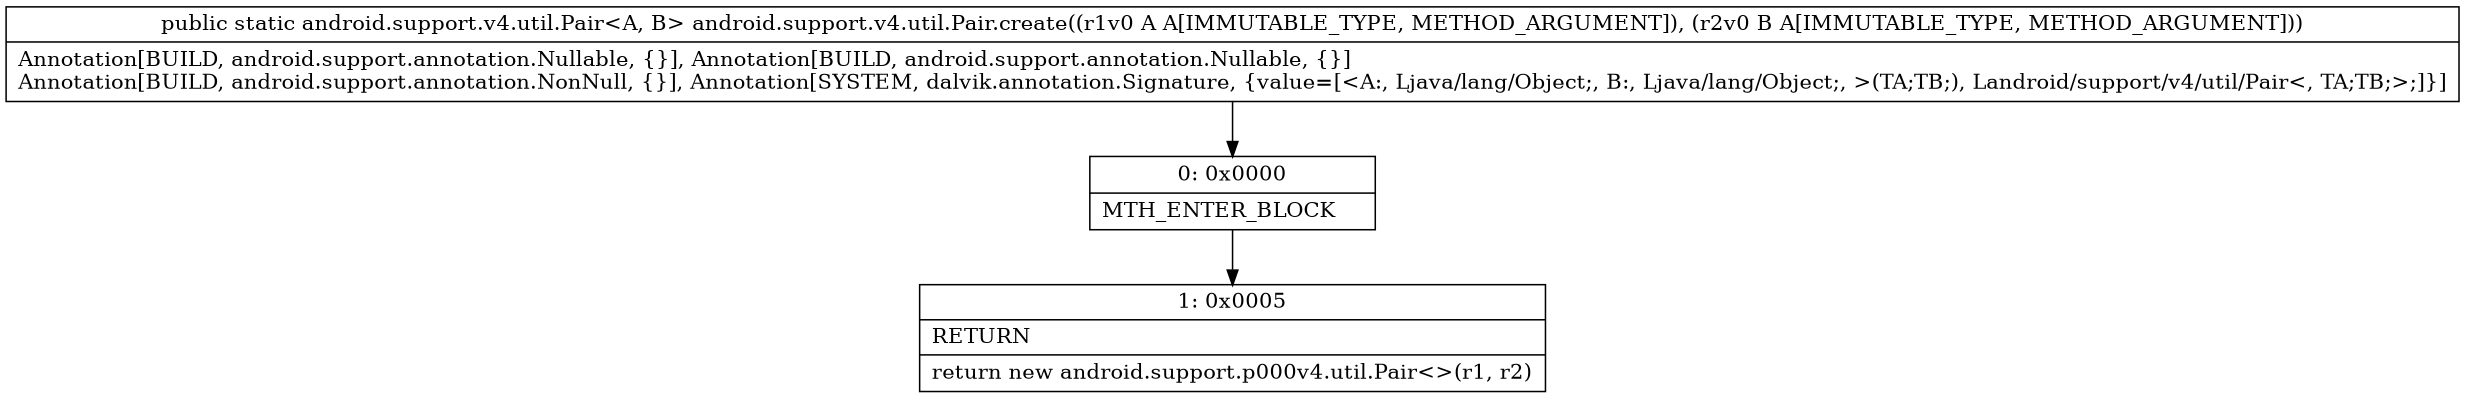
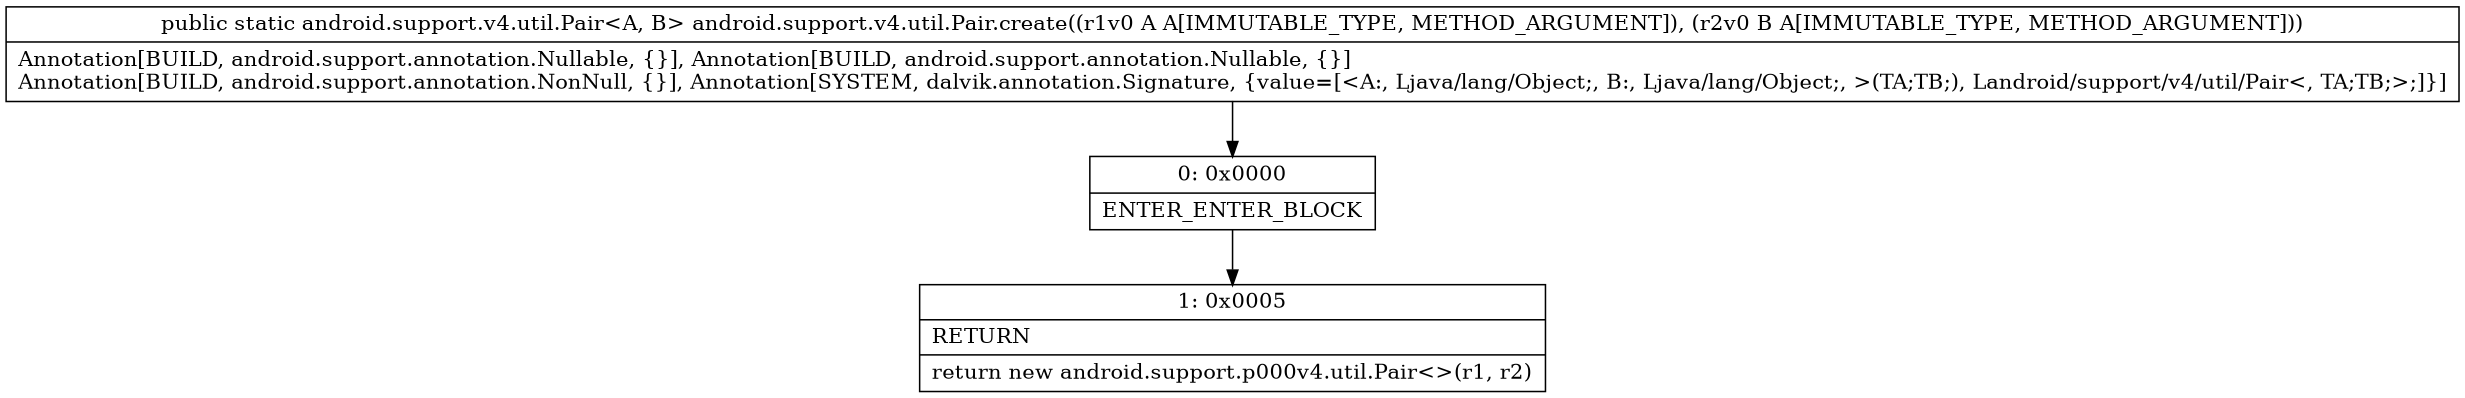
node "0: 0x0000": text "MTH_ENTER_BLOCK" -> "ENTER_ENTER_BLOCK"
